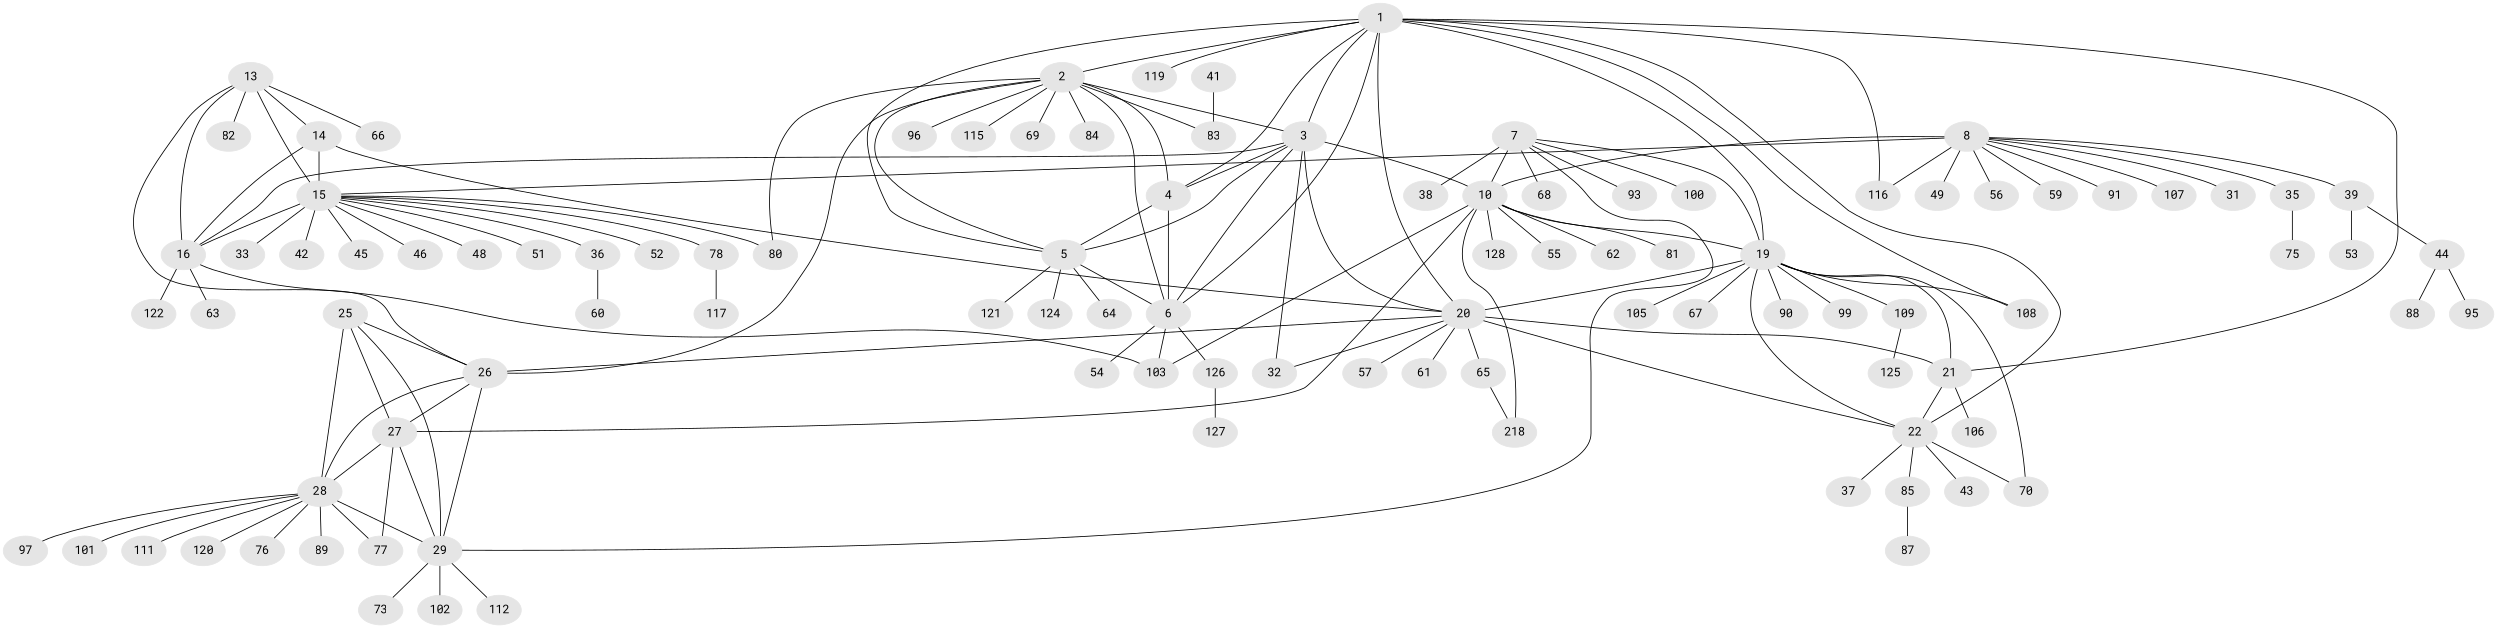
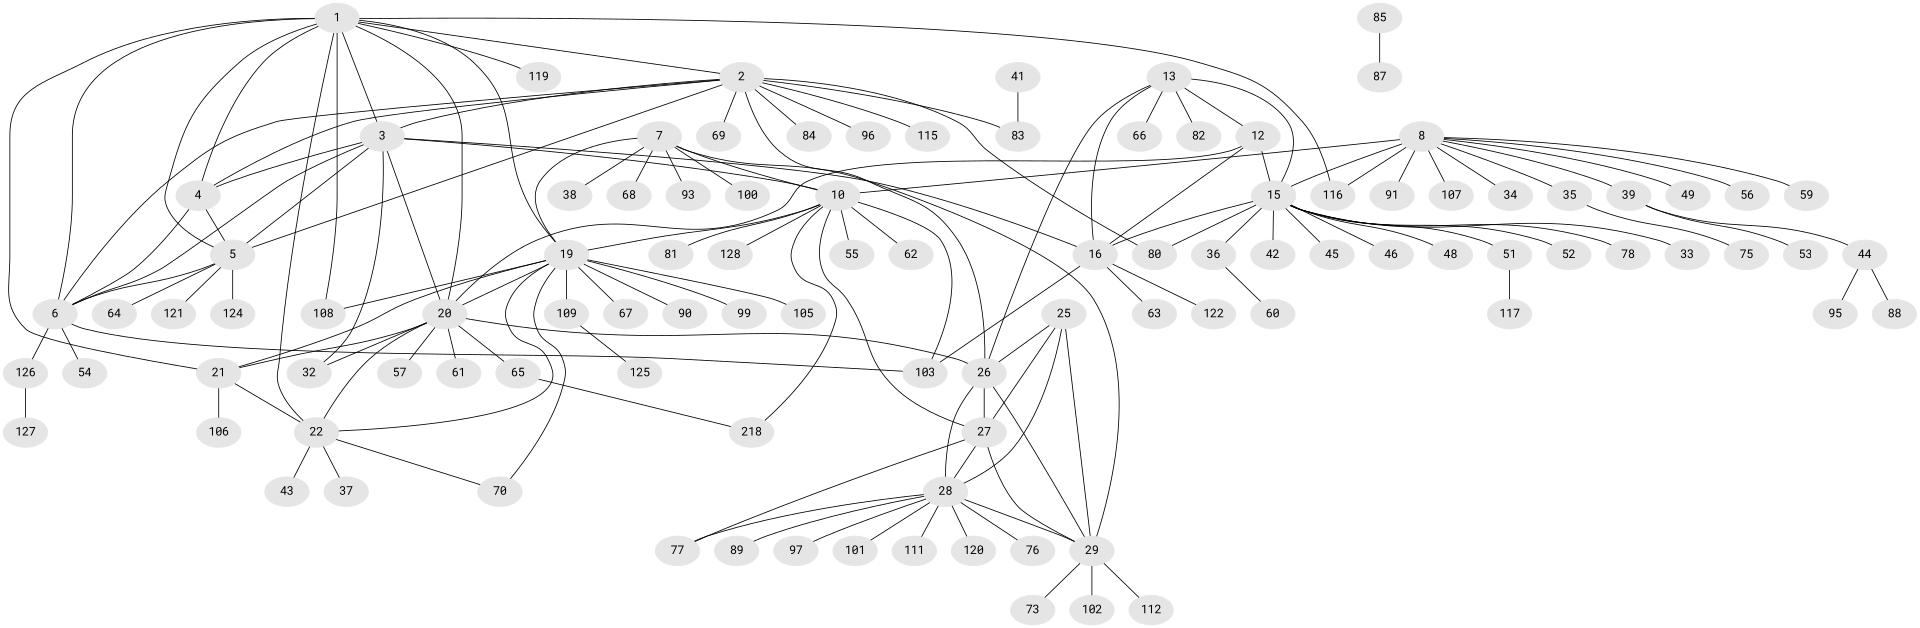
node "14": label "14" -> "12"
node "31": label "31" -> "34"
edge "78" -- "117": now "51" -- "117"
edge "22" -- "85": removed
